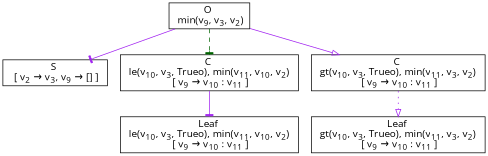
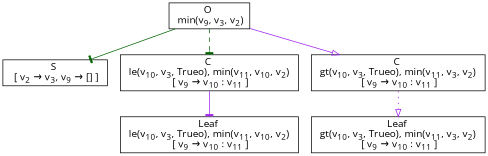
edge "O" -> "S": color purple -> darkgreen
